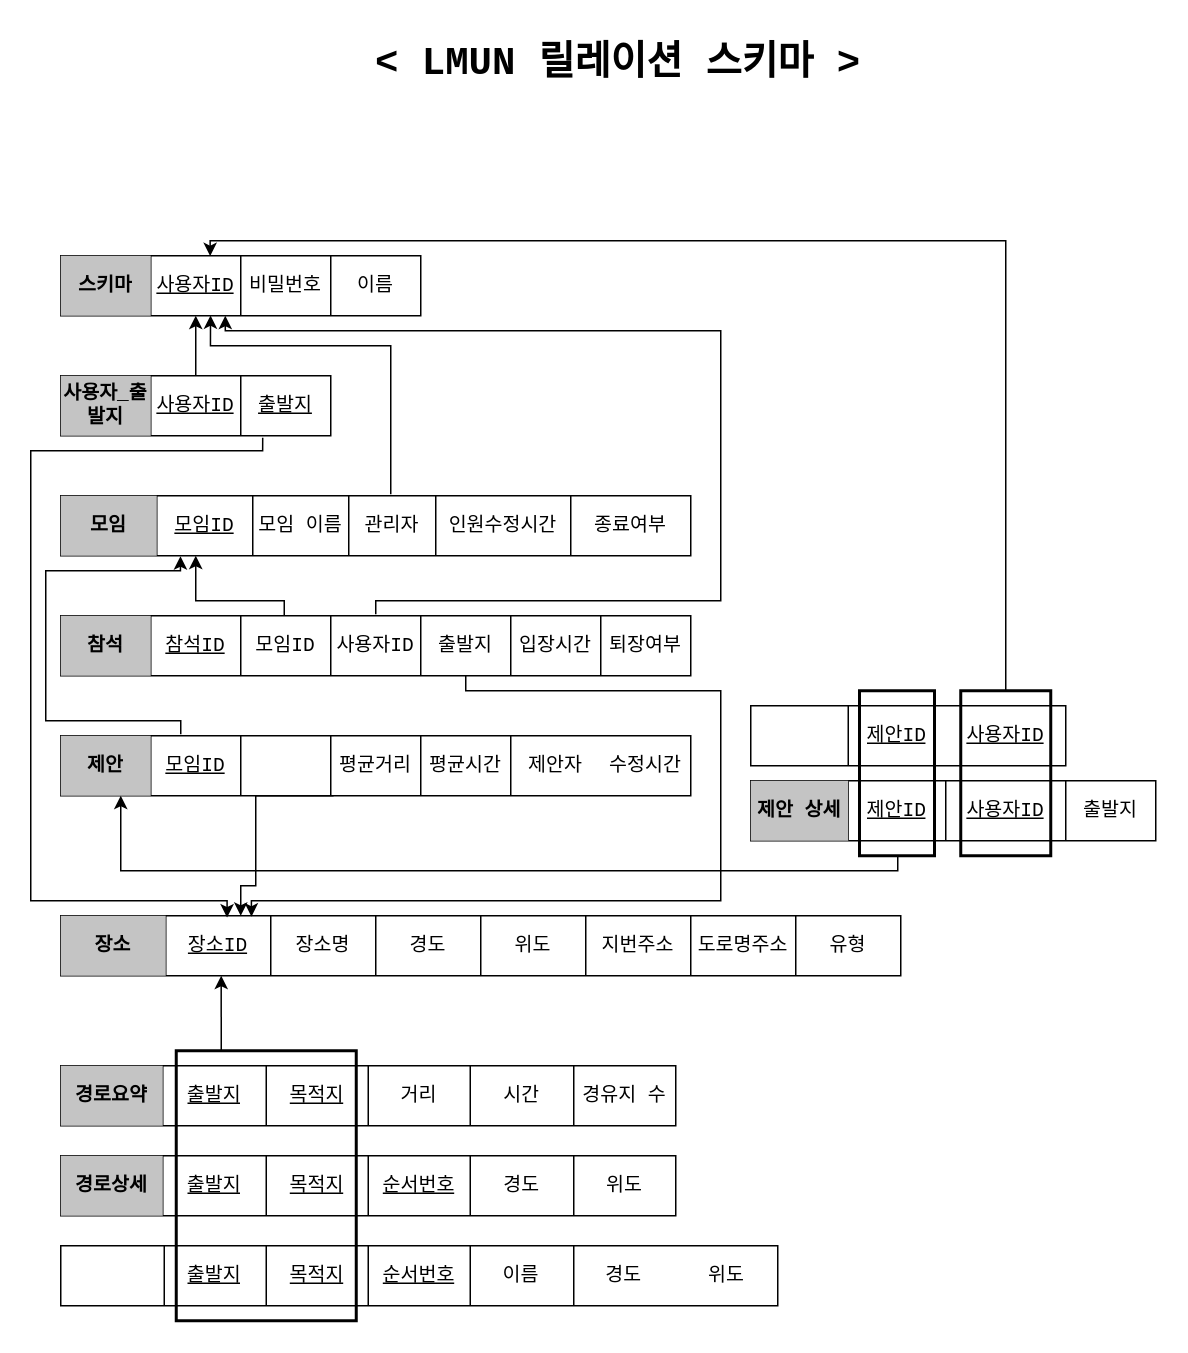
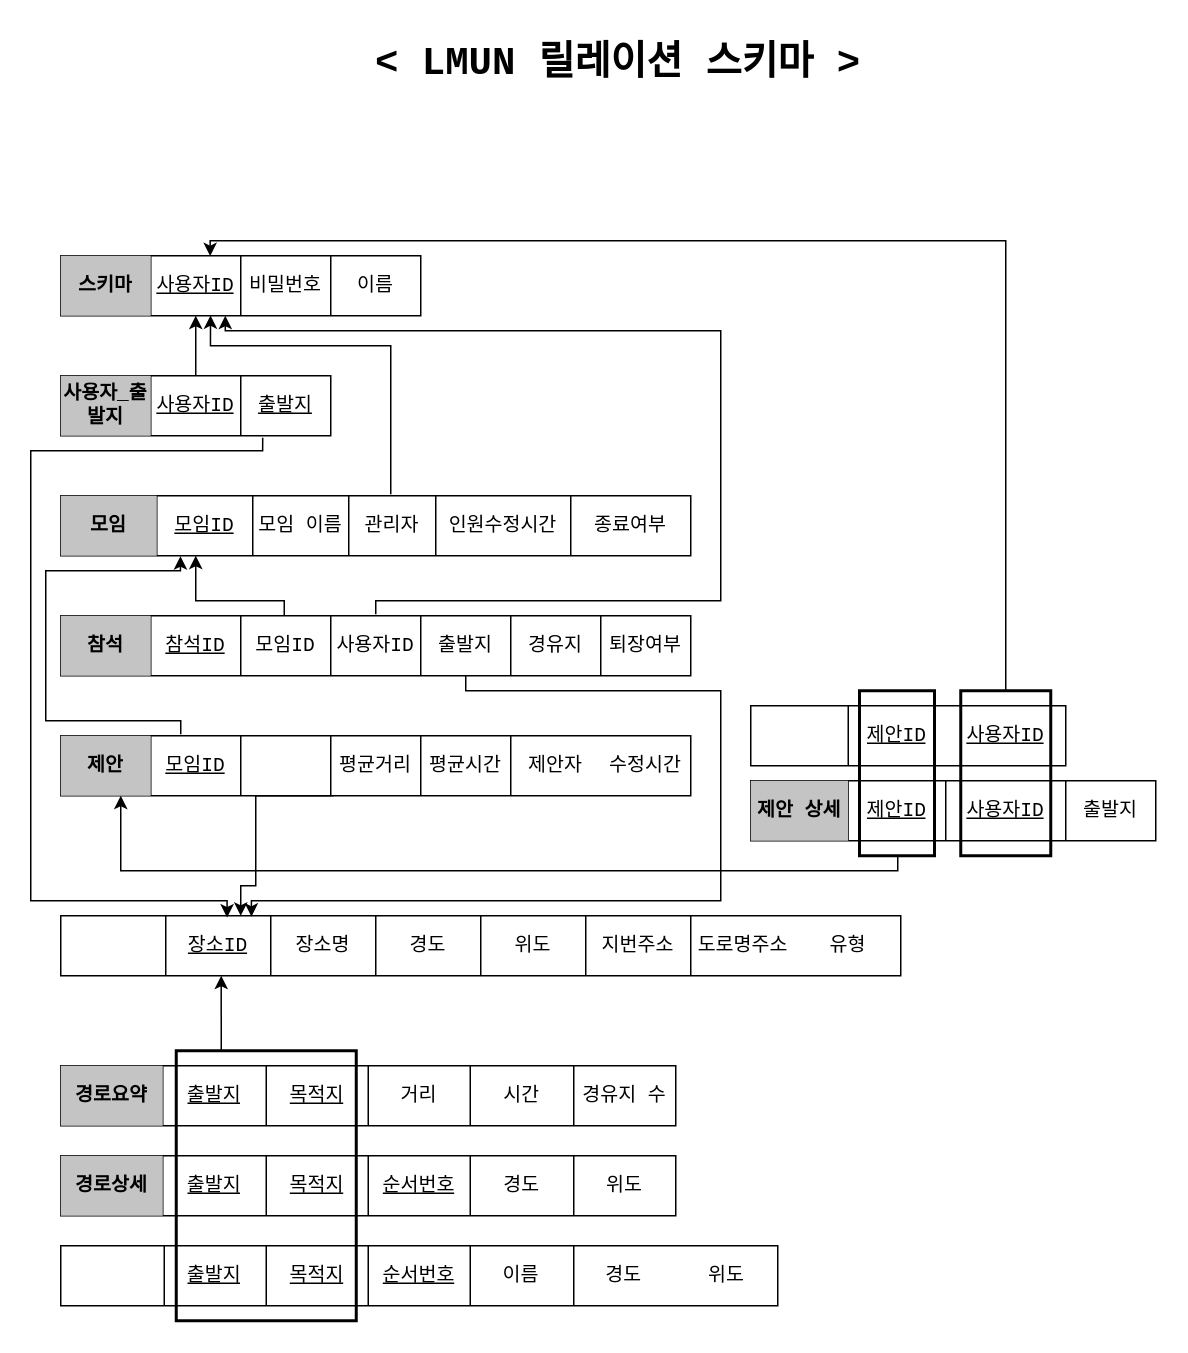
node "입장시간": label "입장시간" -> "경유지"
node "장소": removed
